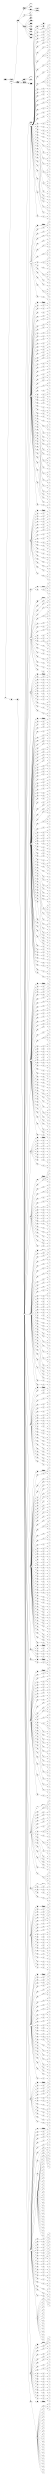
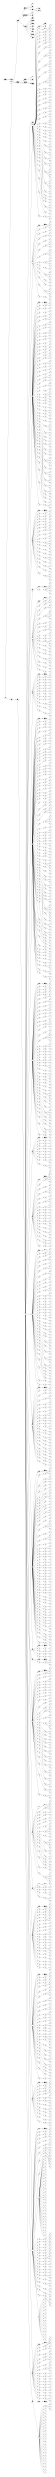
node "div": label "div" -> "publicationStmt"
